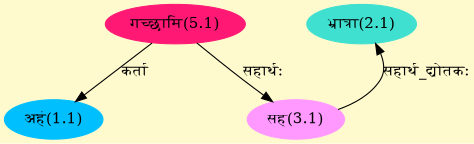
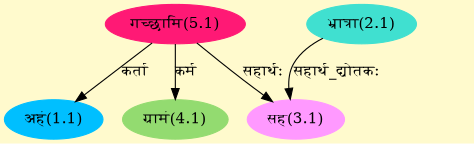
edge "सह(3.1)" -> "भ्रात्रा(2.1)": reversed
node "ग्रामं(4.1)": added
